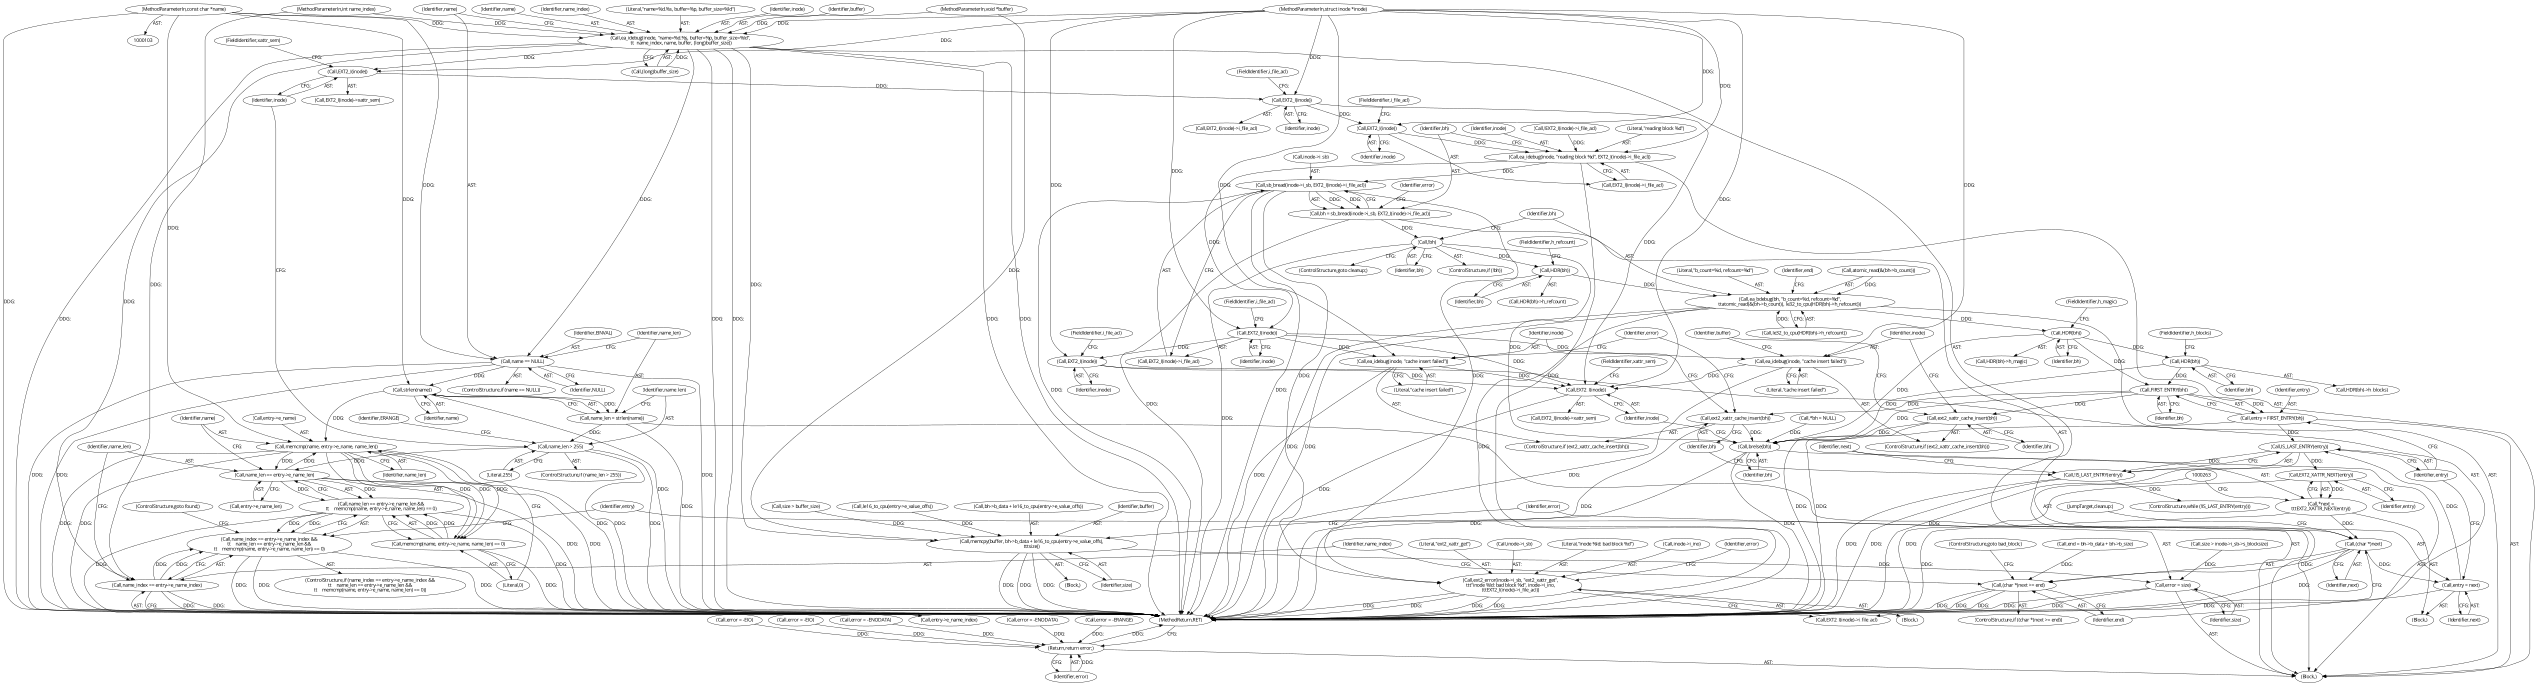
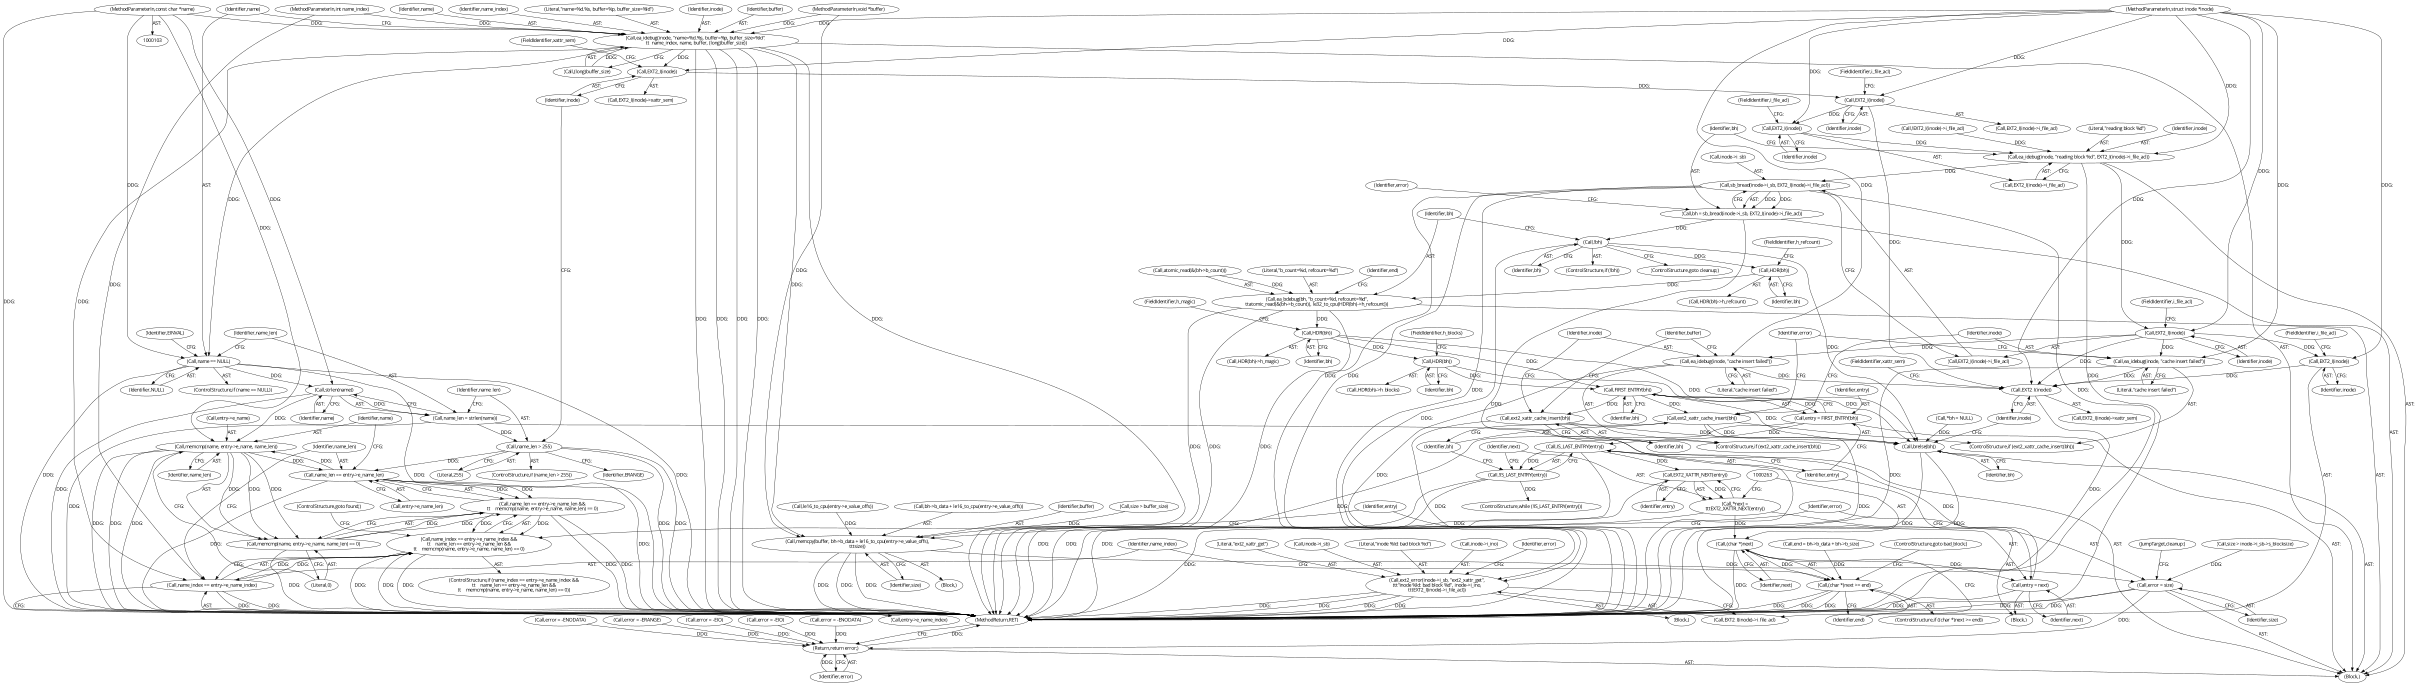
node "(Call,le32_to_cpu(HDR(bh)->h_refcount))": removed
edge "(Identifier,EINVAL)" -> "(Call,name == NULL)": label "AST: " -> "CFG: "
edge "(Identifier,ERANGE)" -> "(Call,name_len > 255)": reversed
edge "(JumpTarget,cleanup:)" -> "(Call,(char *)next)": now "(JumpTarget,cleanup:)" -> "(Call,error = size)"
edge "(Call,error = size)" -> "(Return,return error;)": added, label "DDG:"
